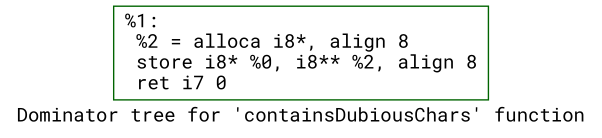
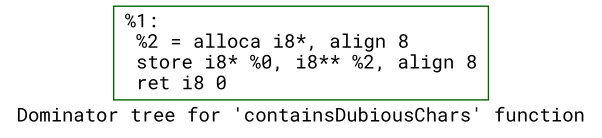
node "%1:": text "ret i7 0" -> "ret i8 0"
